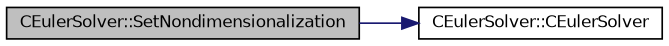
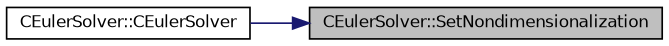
edge "CEulerSolver::SetNondimensionalization" -> "CEulerSolver::CEulerSolver": reversed
